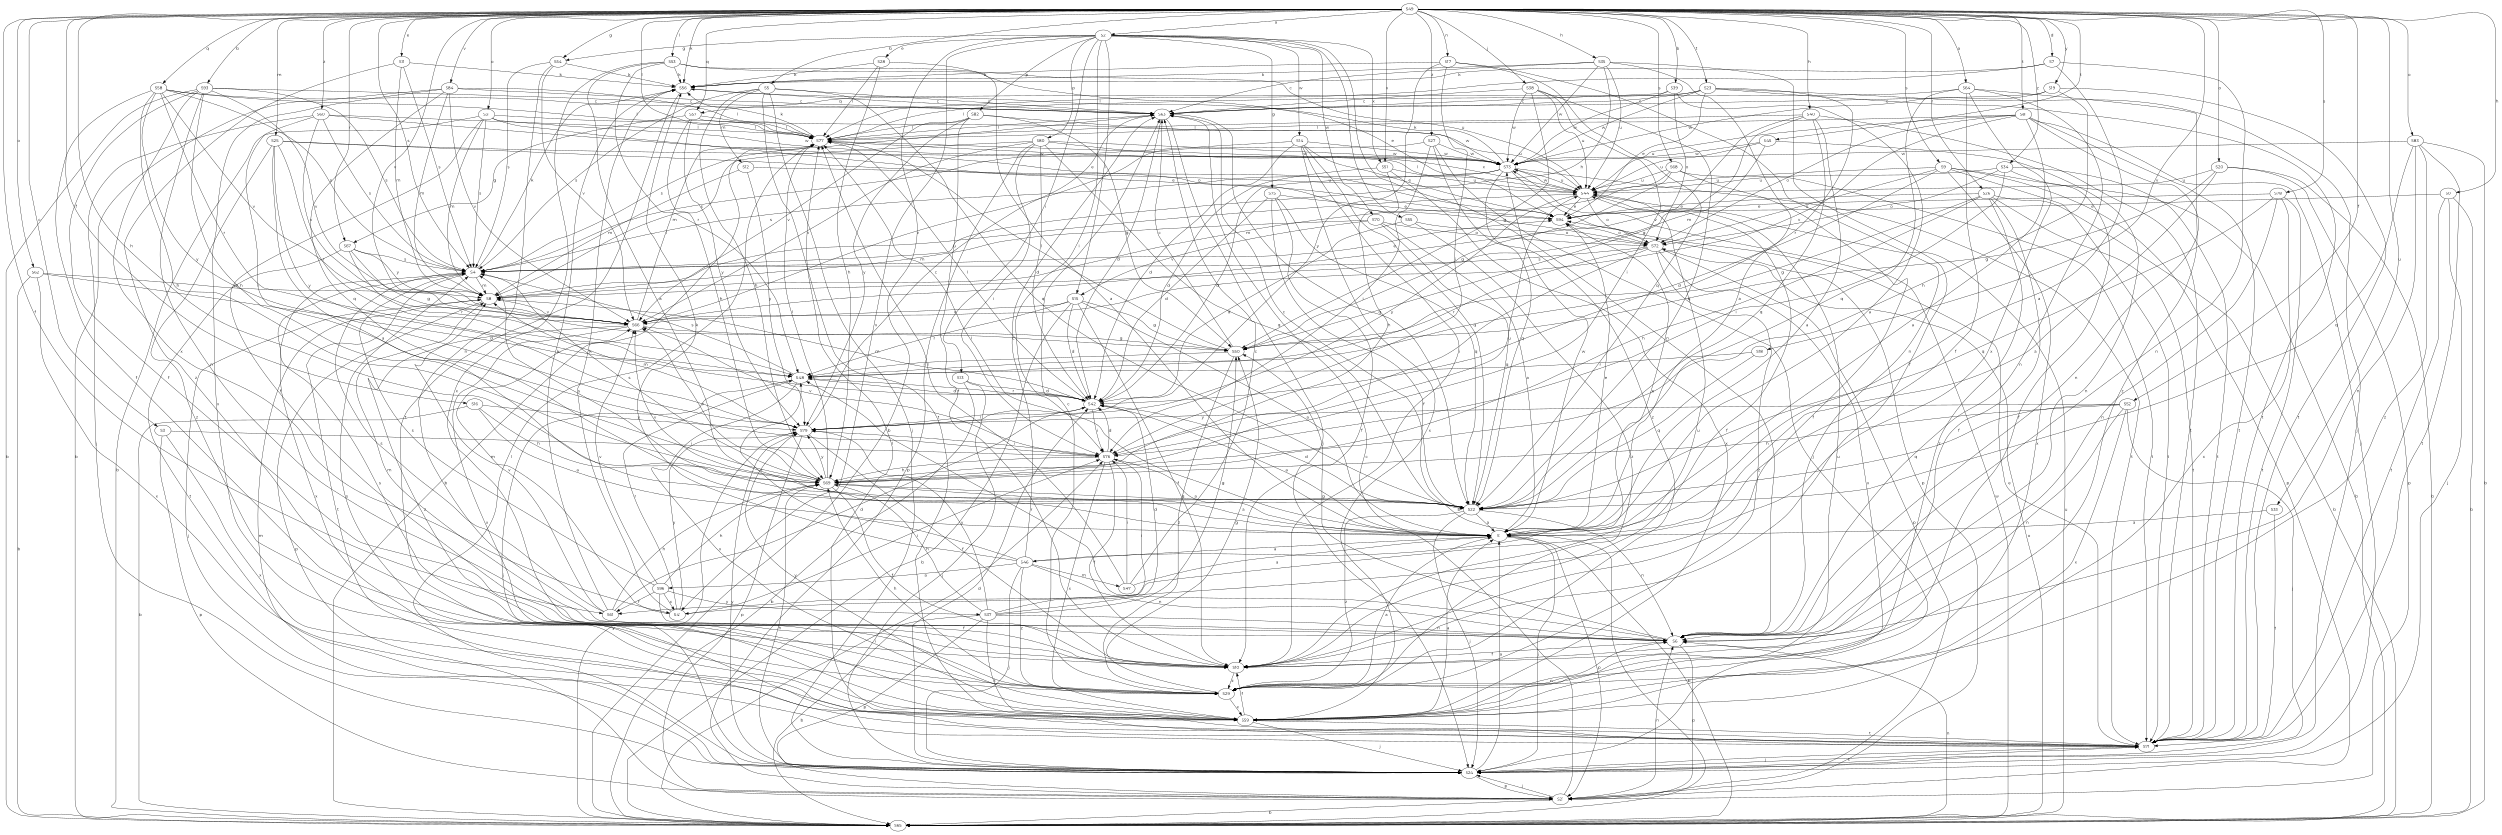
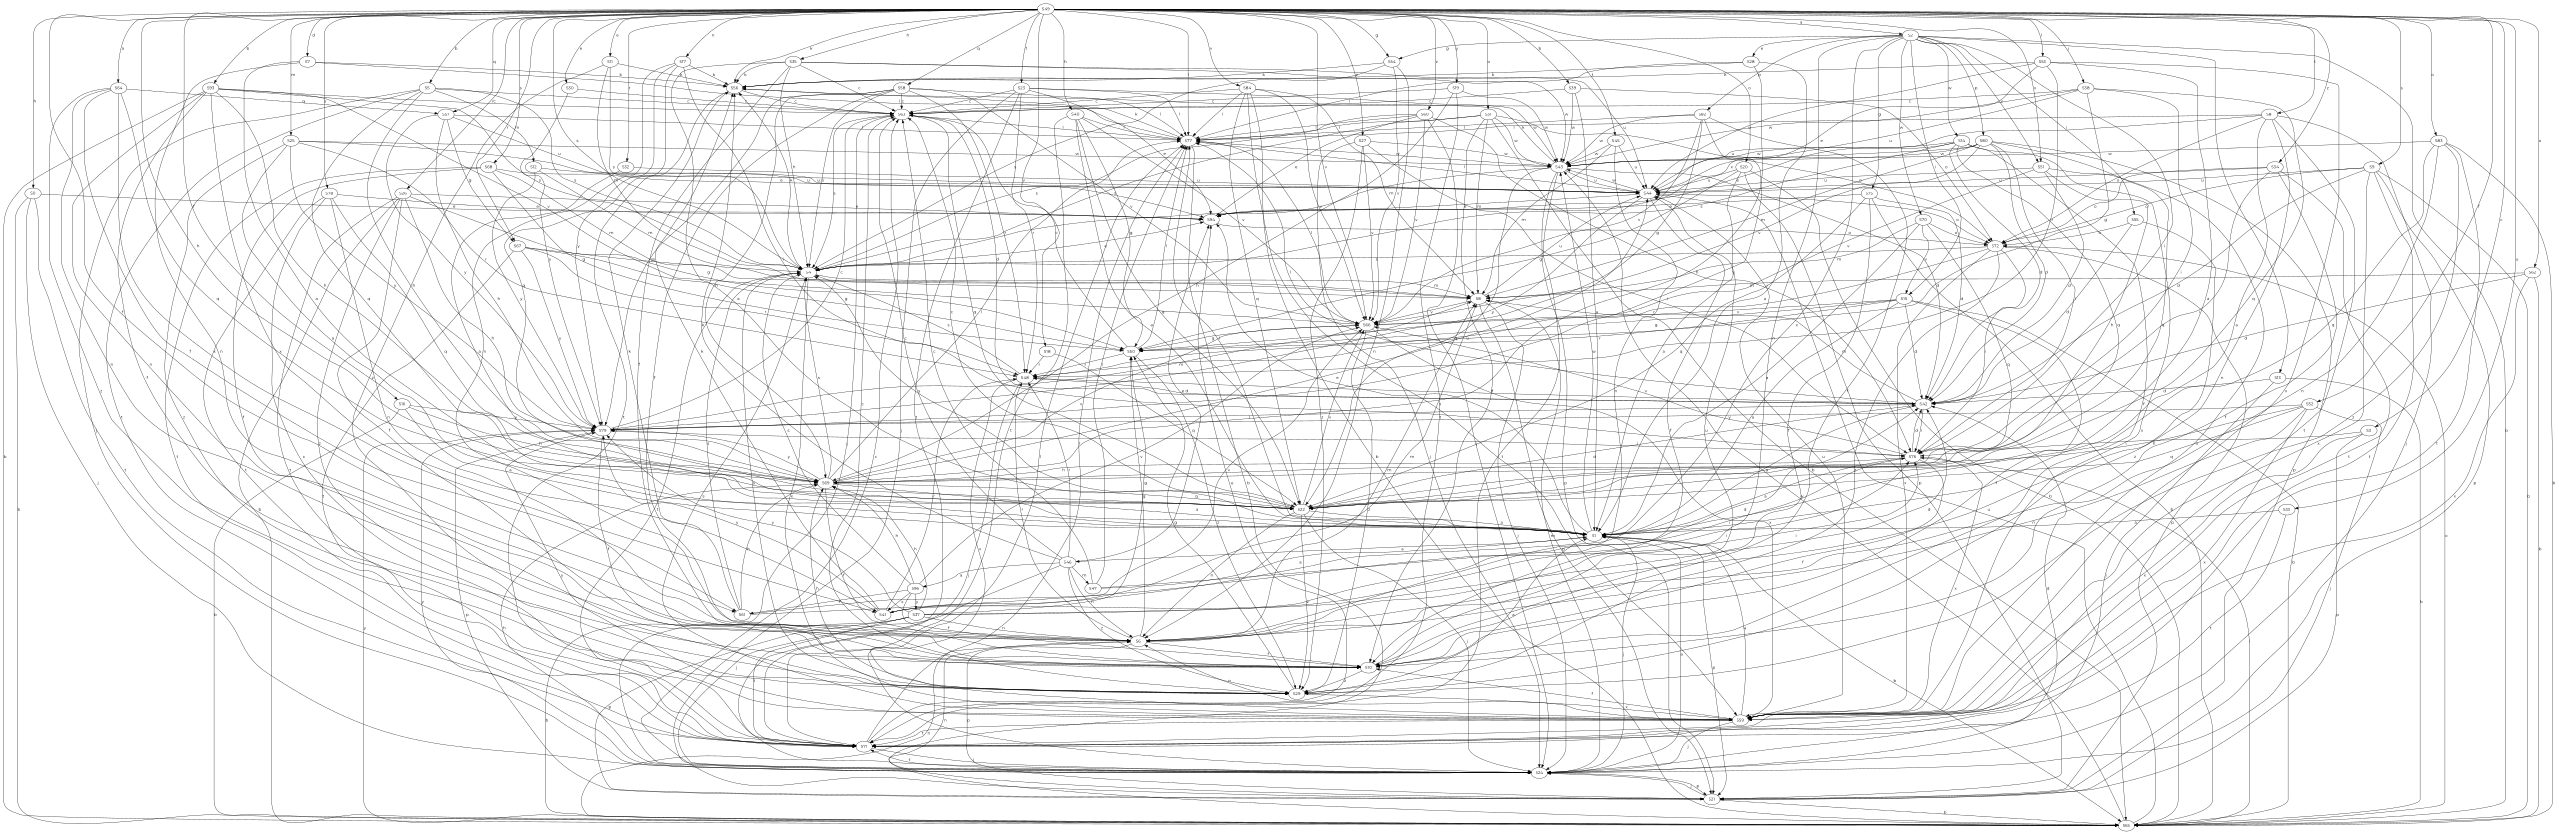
node "S30": added
node "S32": added
node "S73": label "S73" -> "S43"
edge "S81" -> "S66": now "S51" -> "S66"
edge "S67" -> "S8": now "S67" -> "S79"
